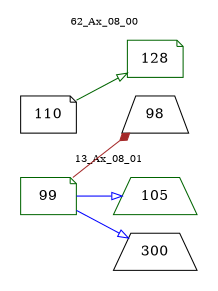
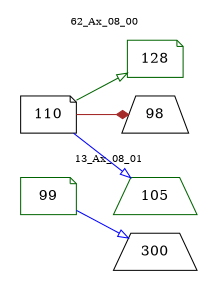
edge "99" -> "98": now "110" -> "98"
edge "99" -> "105": now "110" -> "105"
